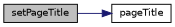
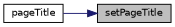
edge "setPageTitle" -> "pageTitle": reversed
